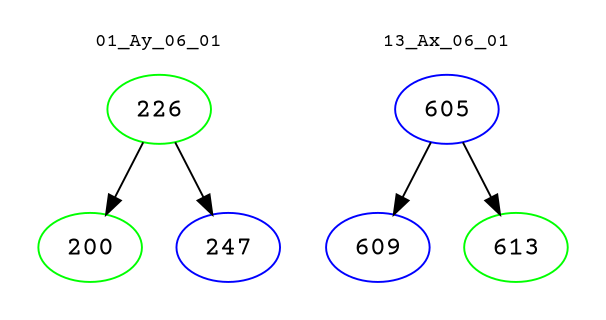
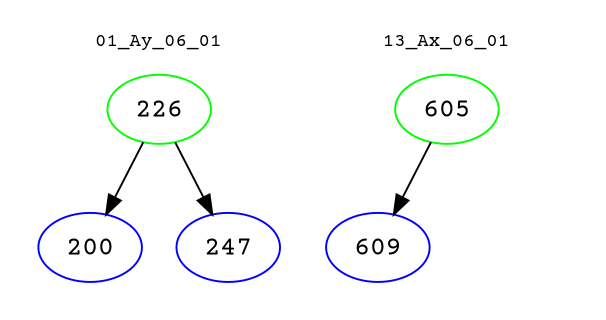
node "605": color blue -> green
node "200": color green -> blue
node "613": removed
